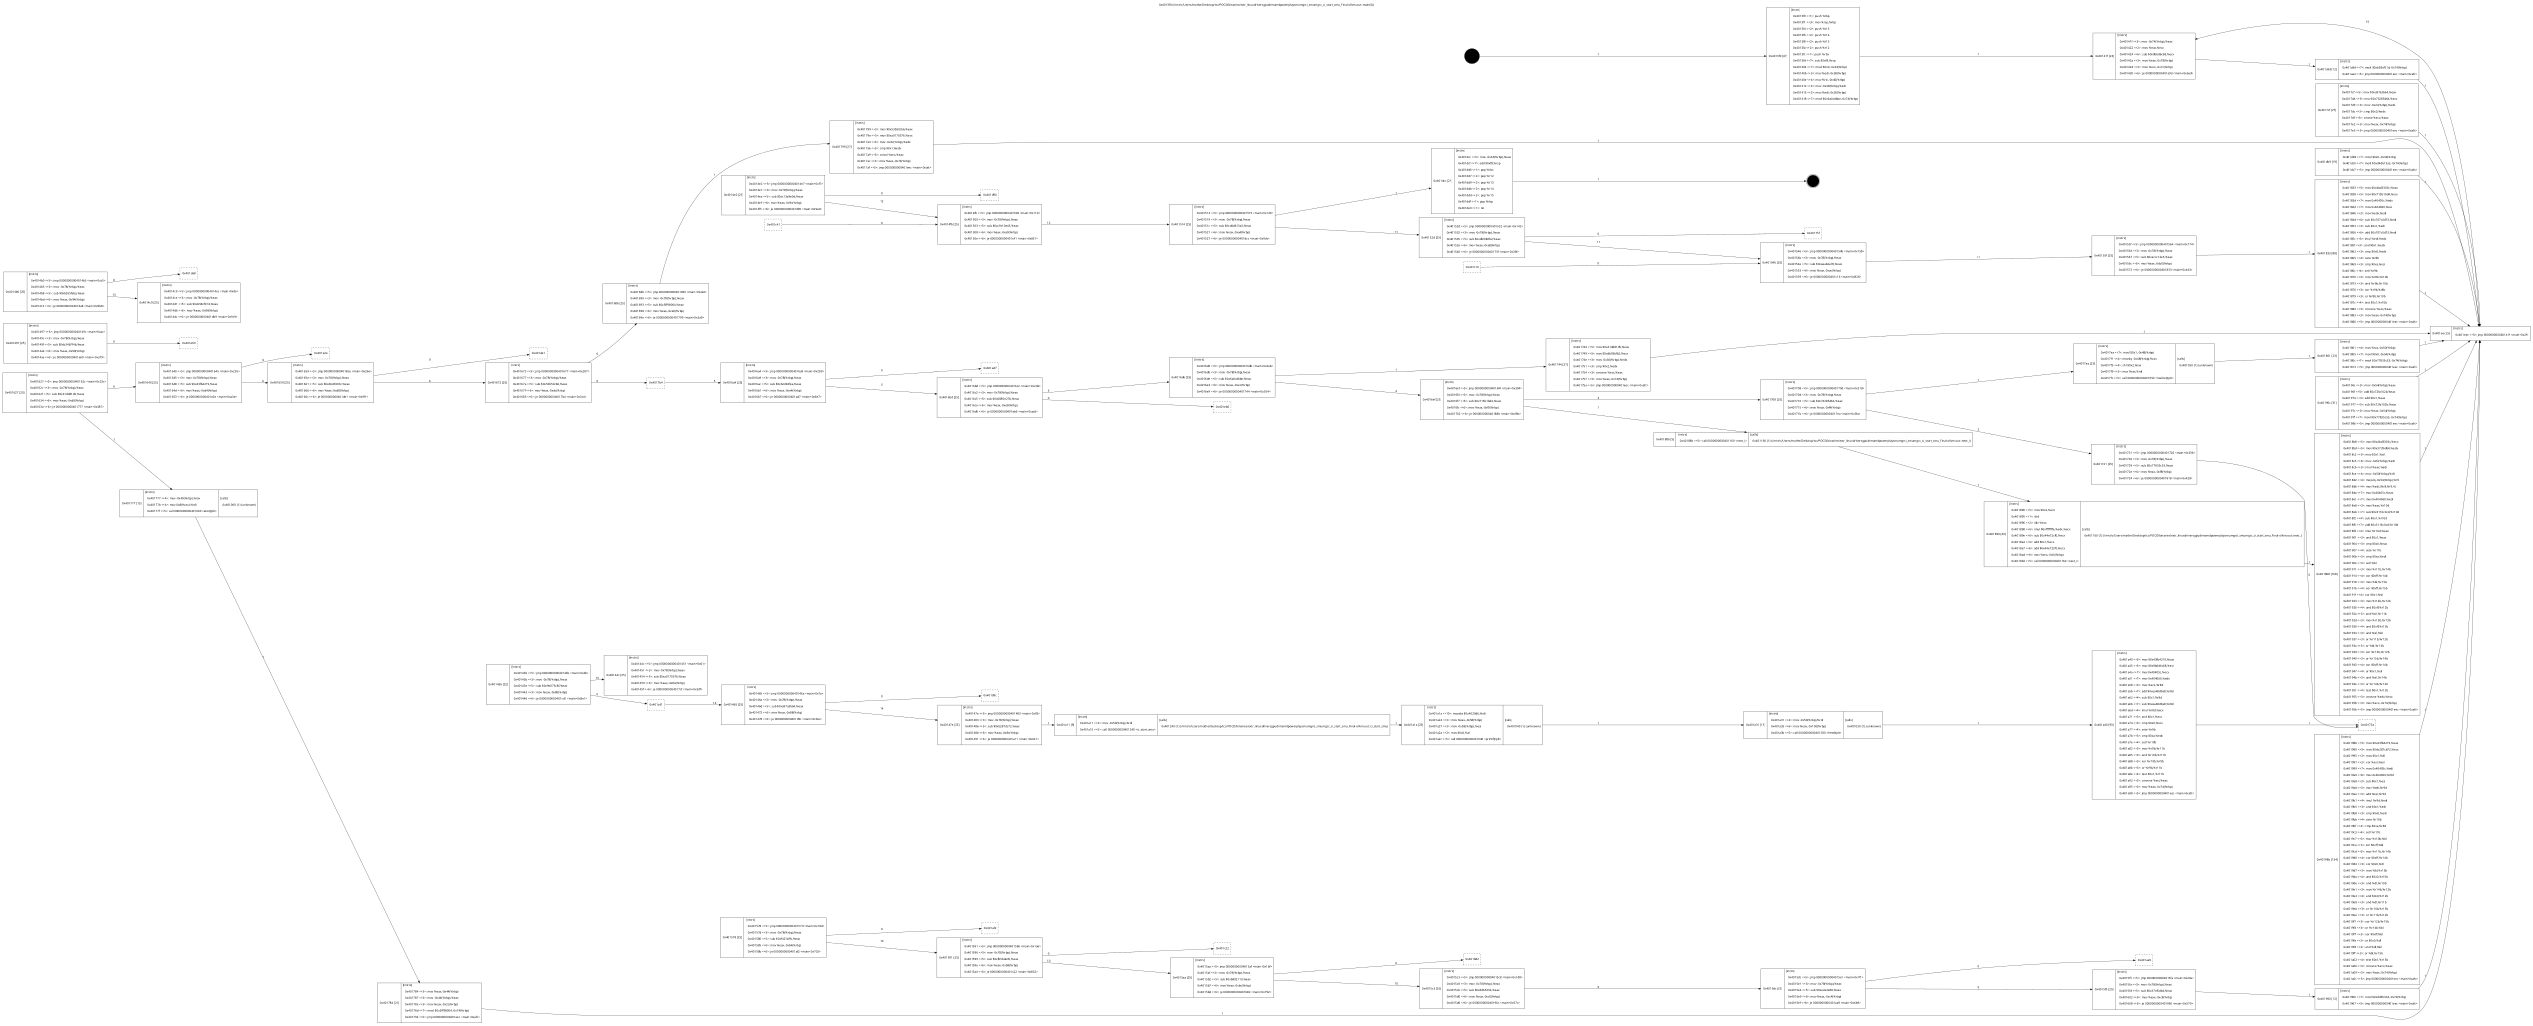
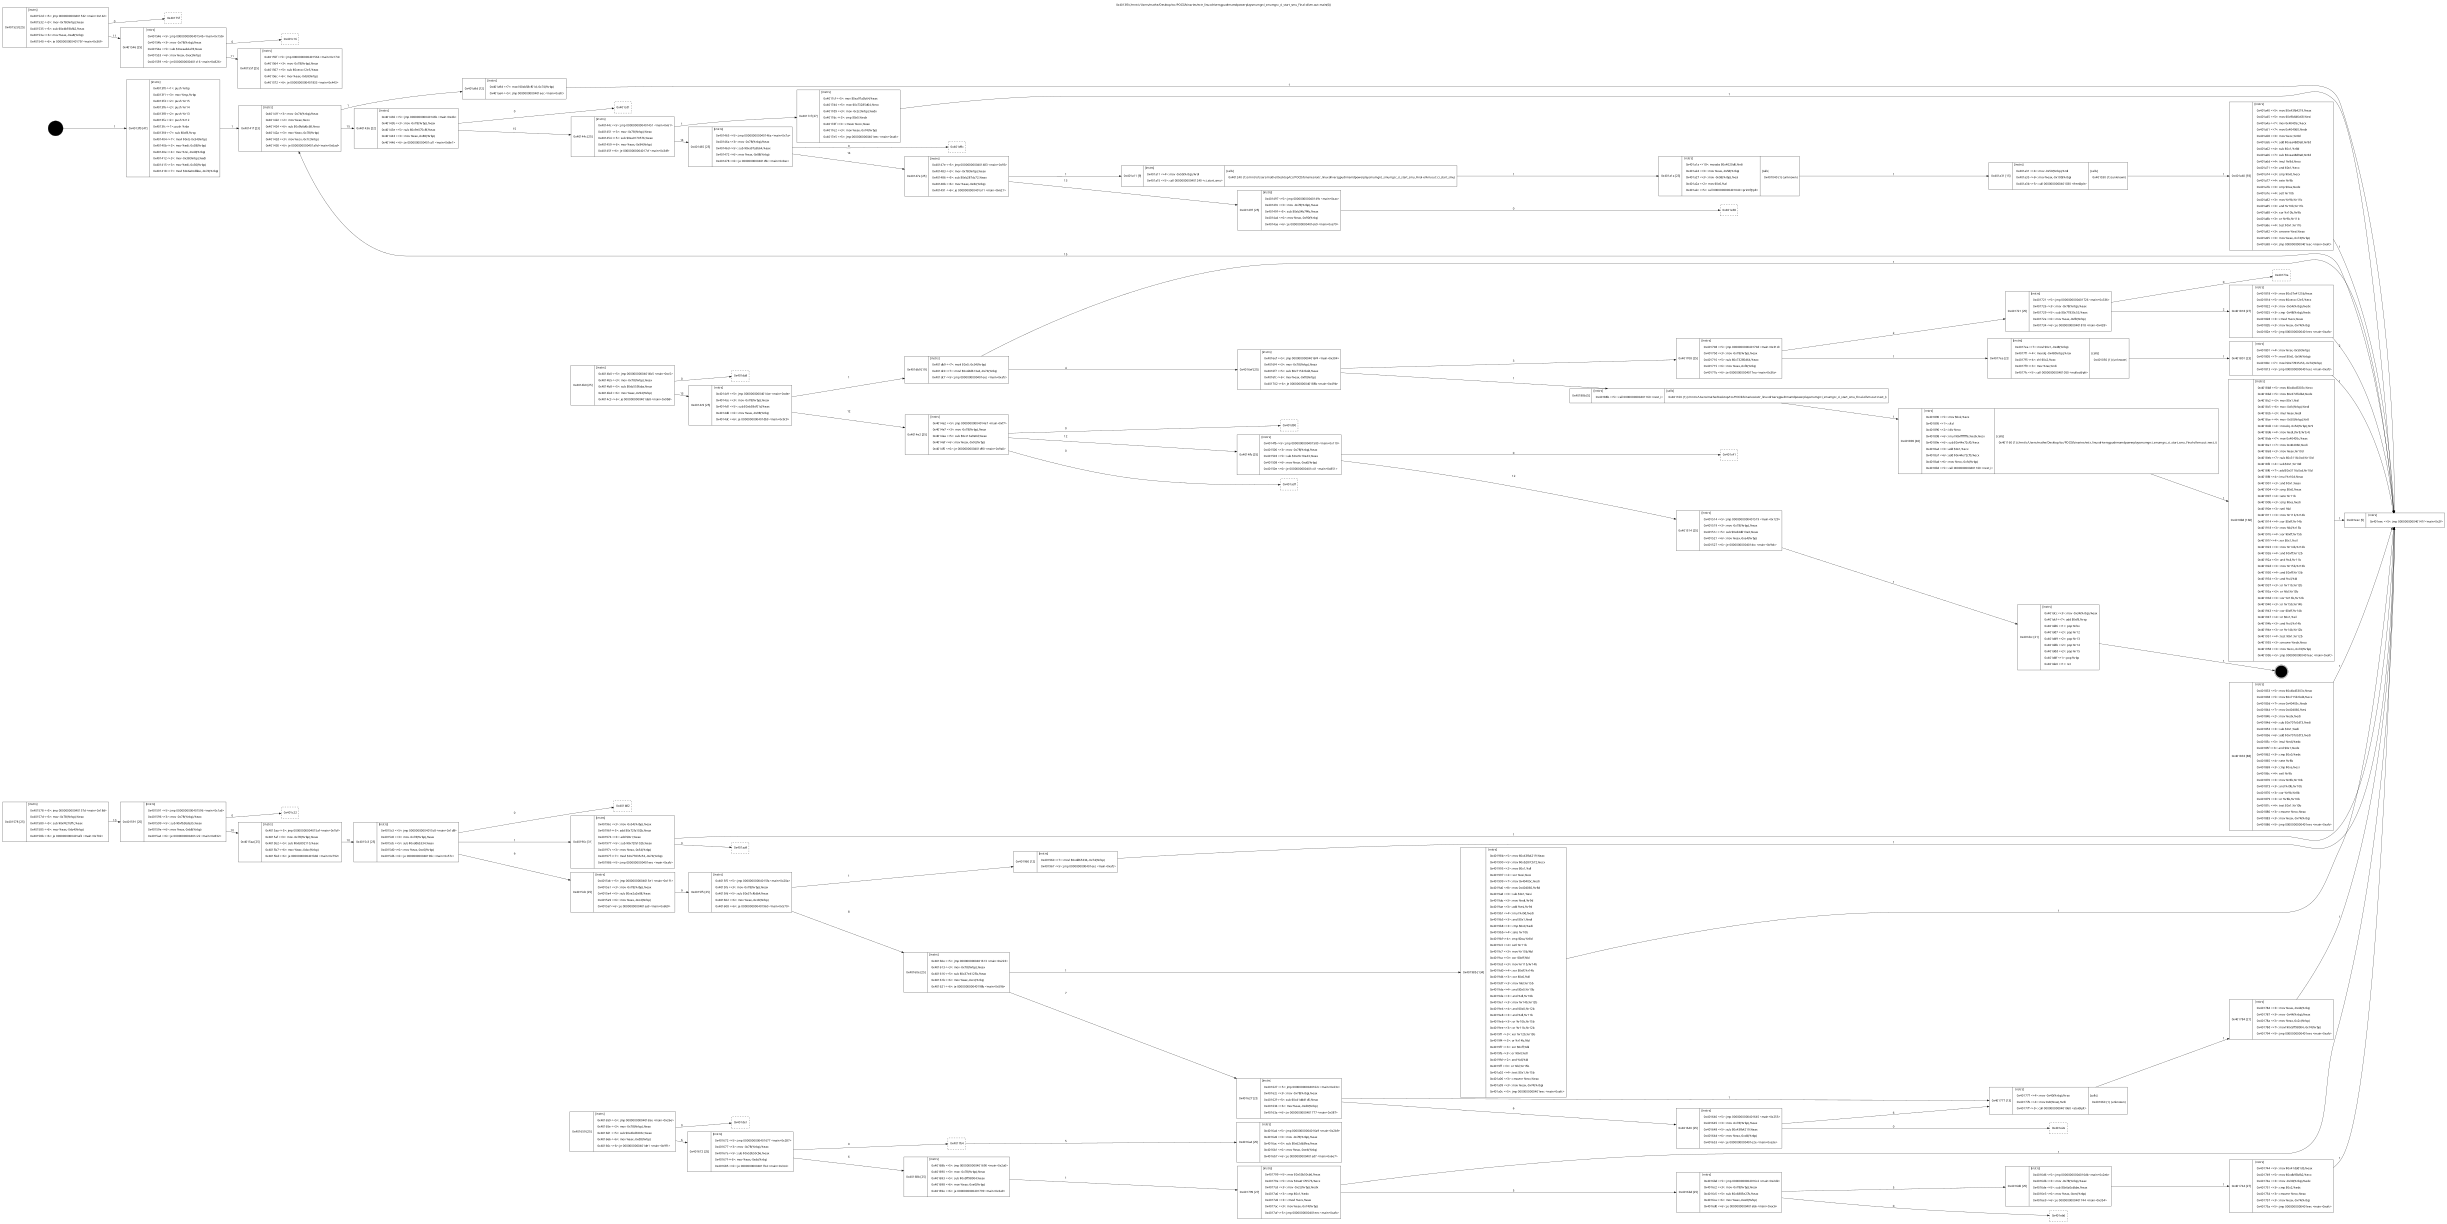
edge "0x40144c [25]" -> "0x4017cf [27]": added, label "1"
edge "0x40141f [23]" -> "0x401436 [22]": added, label "15"
edge "0x40147e [25]" -> "0x401497 [25]": added, label "13"
edge "0x401c41" -> "0x4014fb [25]": reversed
edge "0x401514 [25]" -> "0x40152d [25]": removed, label "11"
edge "0x40155f [25]" -> "0x401833 [88]": removed, label "1"
edge "0x401c16" -> "0x401546 [25]": reversed
node "0x401818 [27]": added
edge "0x4016a4 [25]" -> "0x401ad7": now "0x4014e2 [25]" -> "0x401ad7"
edge "0x401640 [25]" -> "0x401659 [25]": now "0x401640 [25]" -> "0x401777 [13]"
edge "0x4014c9 [25]" -> "0x401db9 [19]": added, label "1"
edge "0x4016d6 [25]" -> "0x4016ef [25]": now "0x401db9 [19]" -> "0x4016ef [25]"
edge "0x4016a4 [25]" -> "0x4016bd [25]": now "0x401799 [27]" -> "0x4016bd [25]"
edge "0x4014c9 [25]" -> "0x4014e2 [25]": added, label "12"
edge "0x401cd1" -> "0x401465 [25]": now "0x40144c [25]" -> "0x401465 [25]"
edge "0x401a40 [93]" -> "0x40173a": now "0x401a40 [93]" -> "0x401eec [5]"
edge "0x4015c3 [25]" -> "0x40196c [31]": added, label "1"
node "0x401af2": removed
edge "0x4015aa [25]" -> "0x401b82": now "0x4015c3 [25]" -> "0x401b82"
edge "0x4015dc [25]" -> "0x401aa9": now "0x40196c [31]" -> "0x401aa9"
node "0x40160e [25]": added
